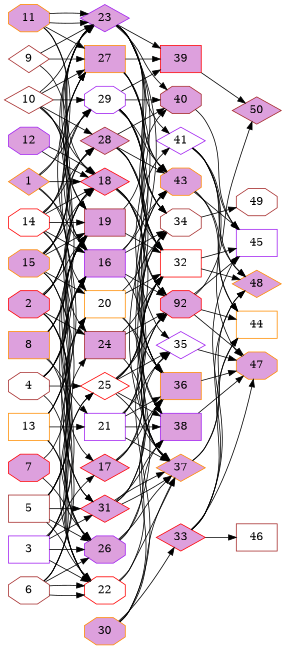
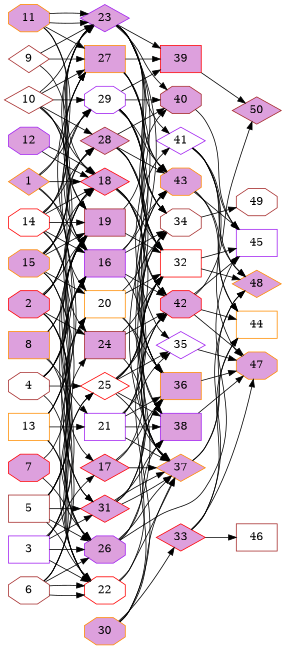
edge "8" -> "23": removed
node "92": label "92" -> "42"
edge "33" -> "45": now "26" -> "45"
edge "17" -> "35": now "17" -> "37"
